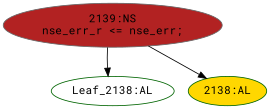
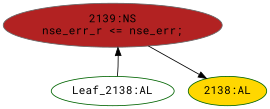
edge "2139:NS nse_err_r <= nse_err;" -> "Leaf_2138:AL": reversed
